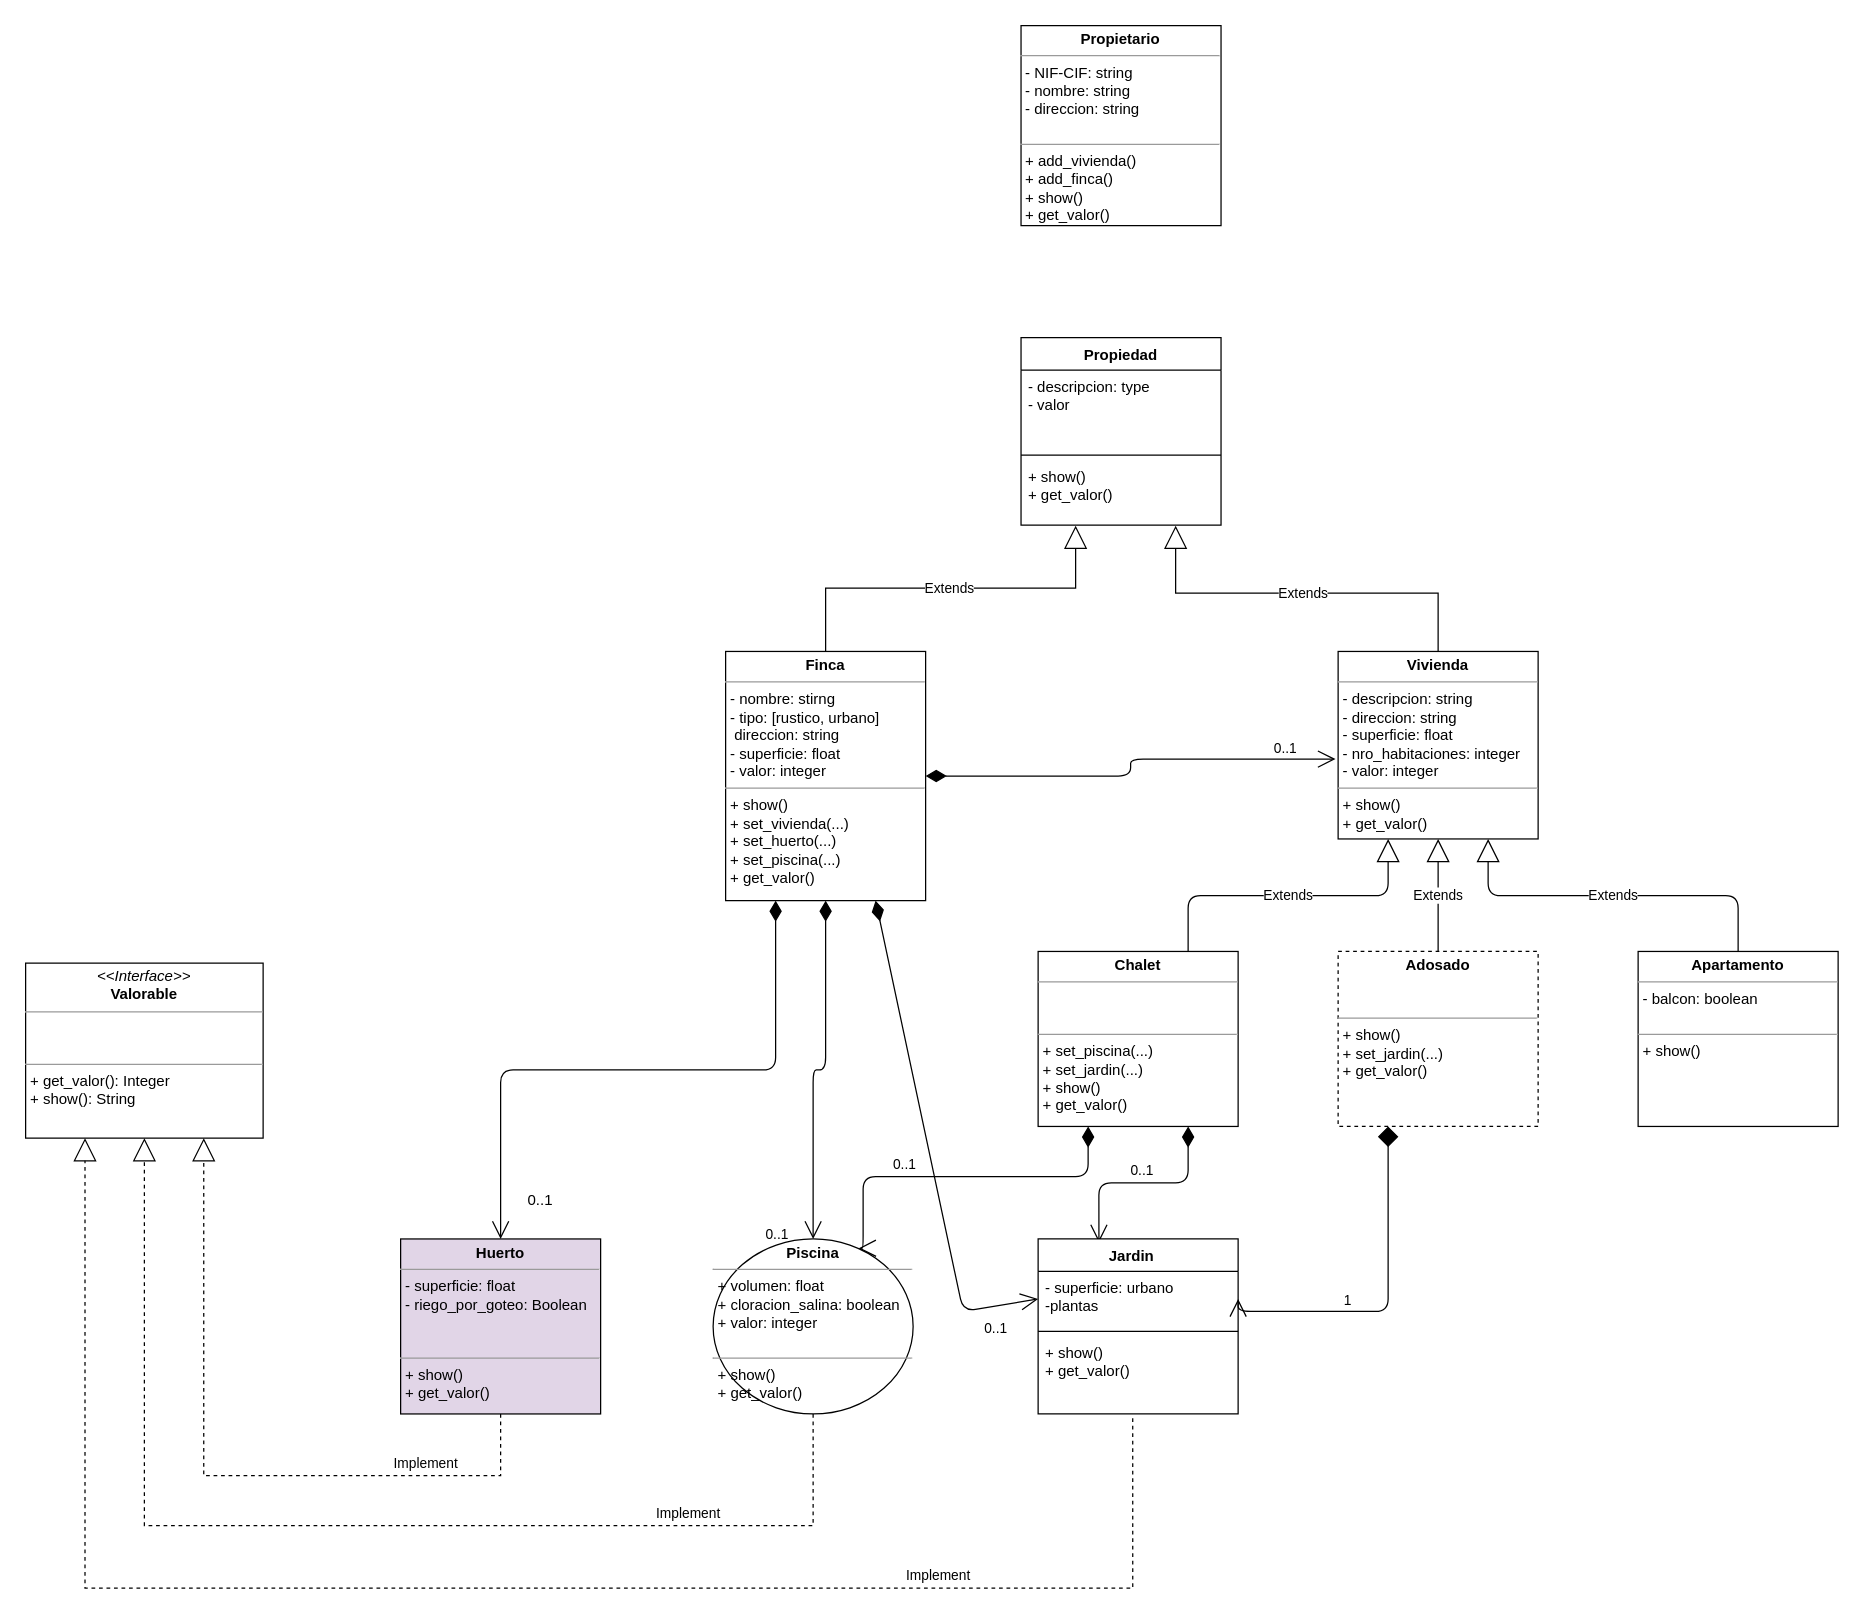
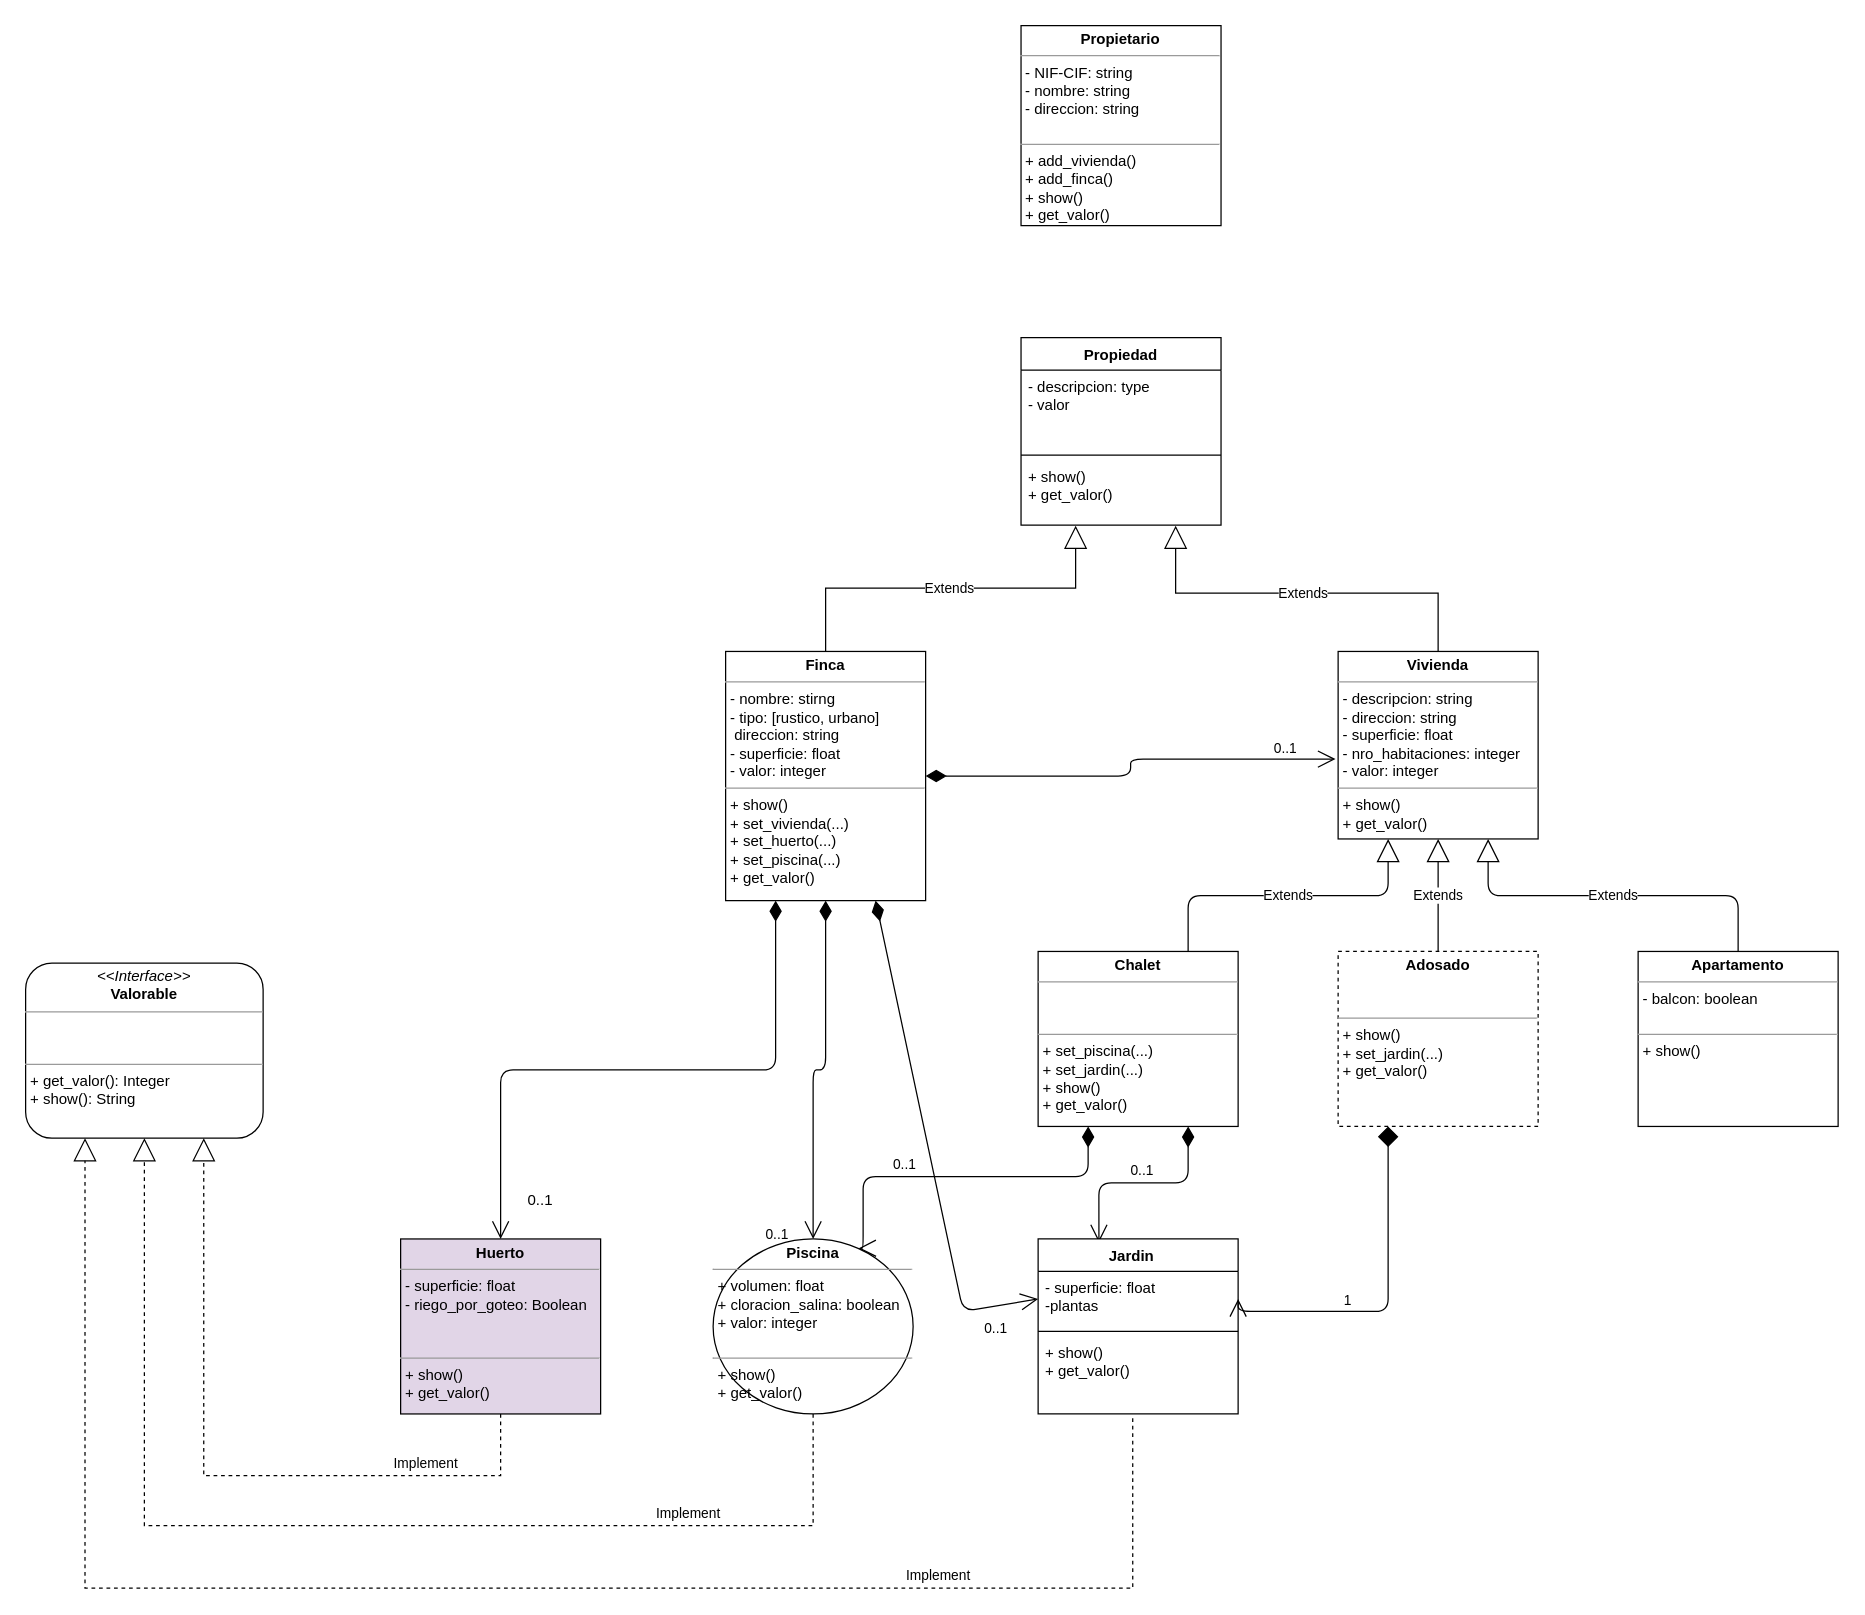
node "<<Interface>> Valorable + get_valor(): Integer + show(): String": shape rectangle -> rounded rectangle
node "- superficie: urbano -plantas": label "- superficie: urbano -plantas" -> "- superficie: float -plantas"
